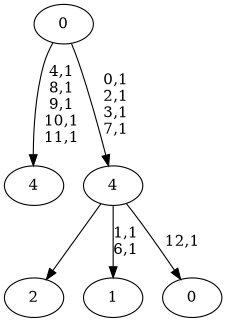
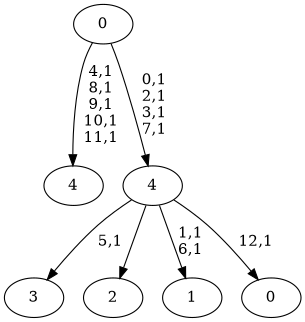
node "3": added
